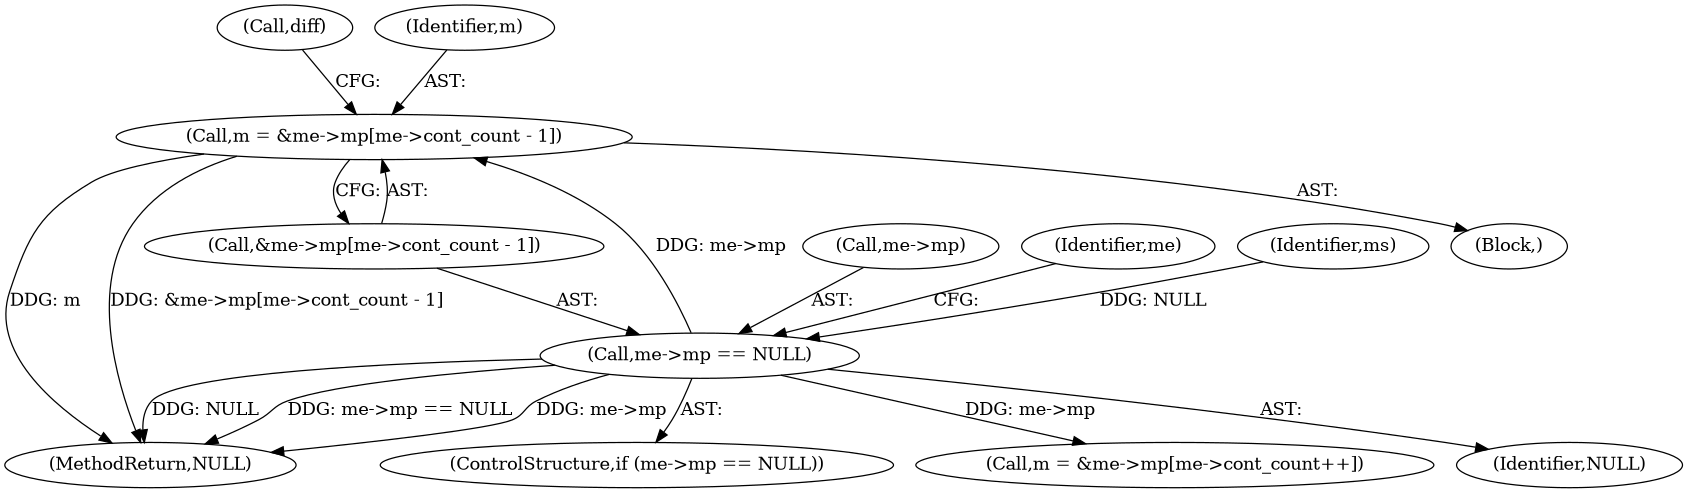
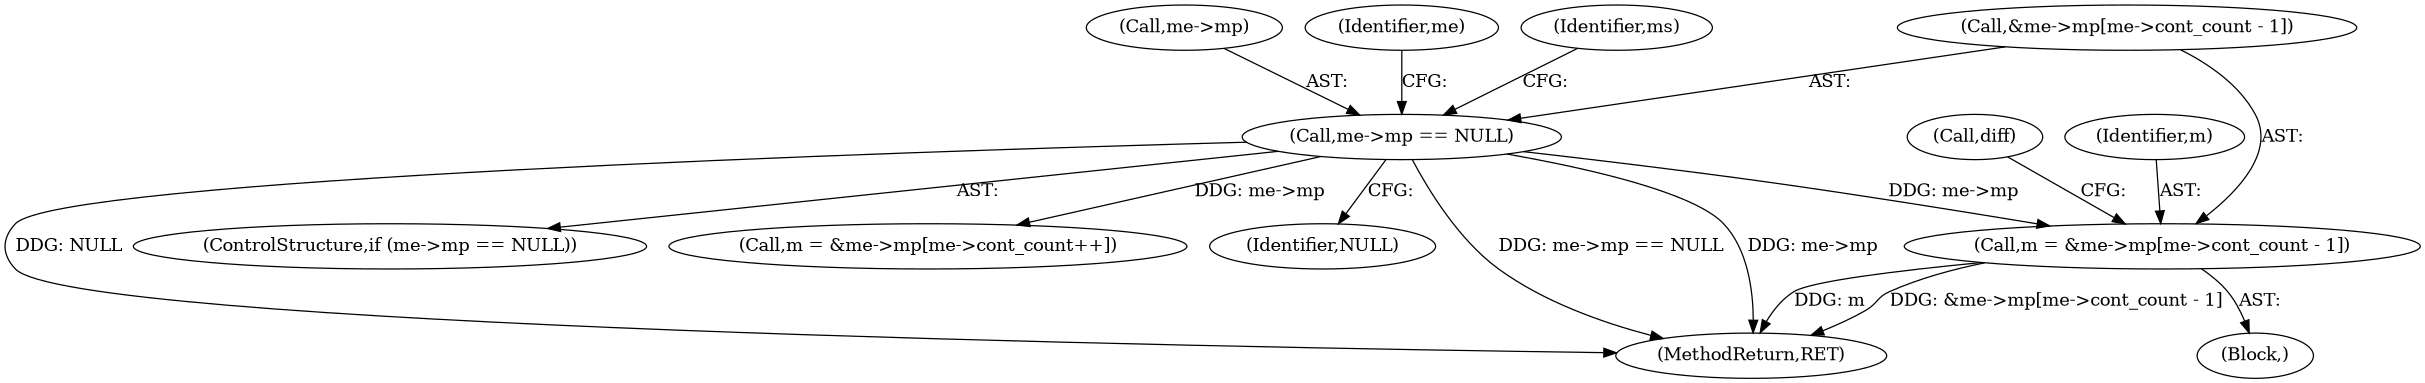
edge "(Call,m = &me->mp[me->cont_count - 1])" -> "(Call,&me->mp[me->cont_count - 1])": removed, label "CFG:"
edge "(Identifier,ms)" -> "(Call,me->mp == NULL)": label "DDG: NULL" -> "CFG: "
edge "(Call,me->mp == NULL)" -> "(Identifier,NULL)": label "AST: " -> "CFG: "
node "(MethodReturn,NULL)": label "(MethodReturn,NULL)" -> "(MethodReturn,RET)"
